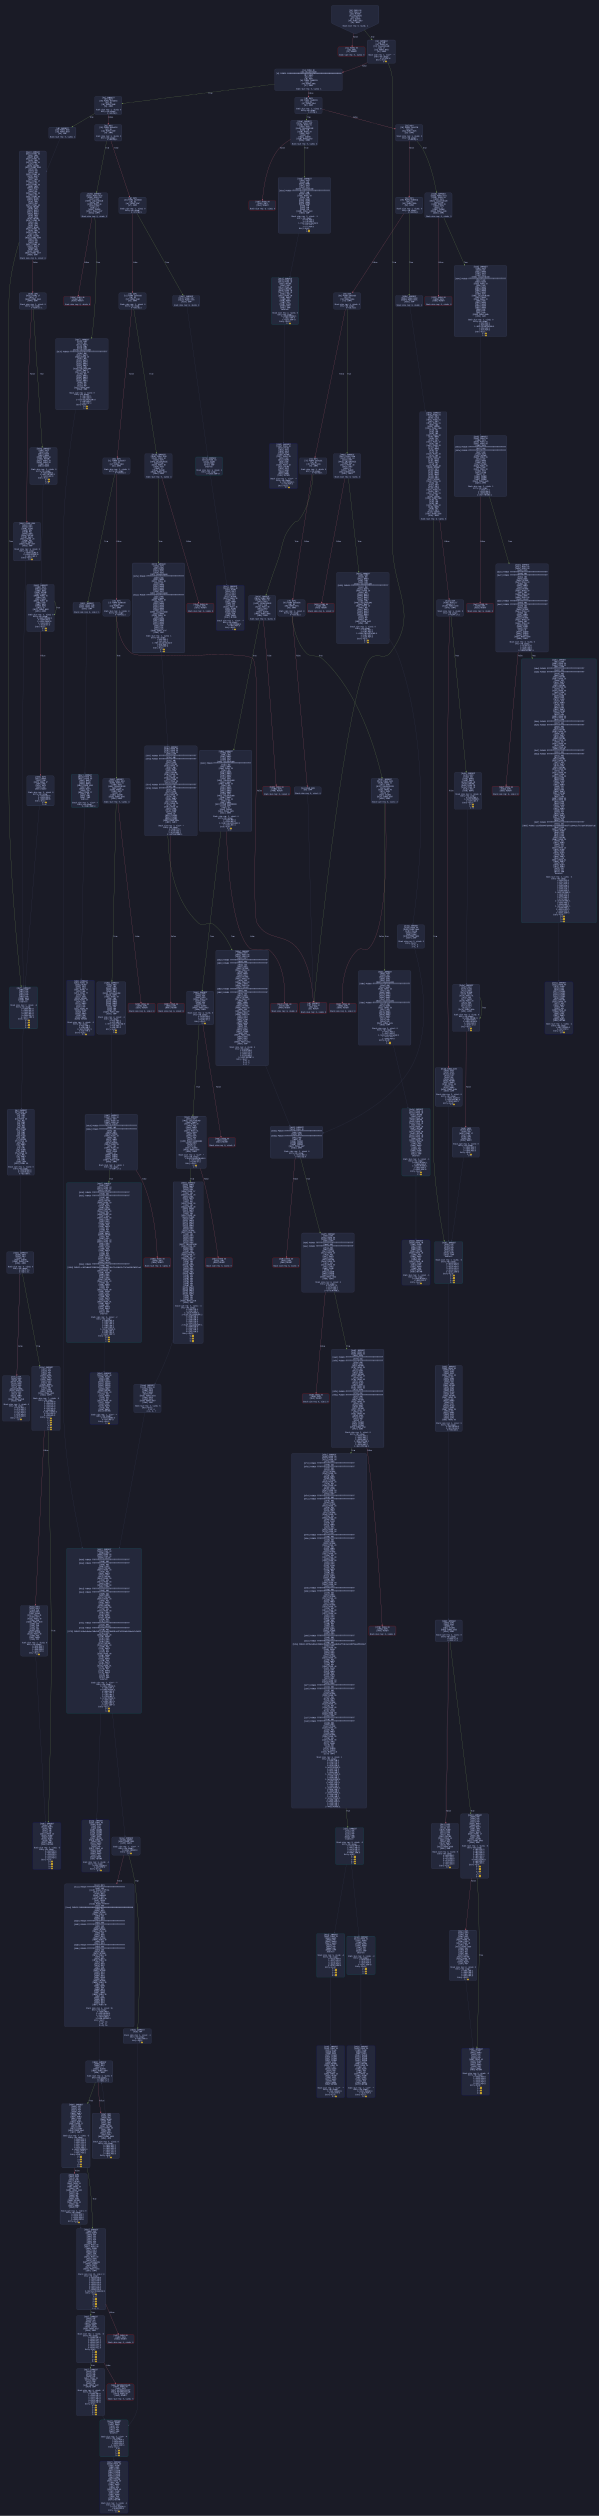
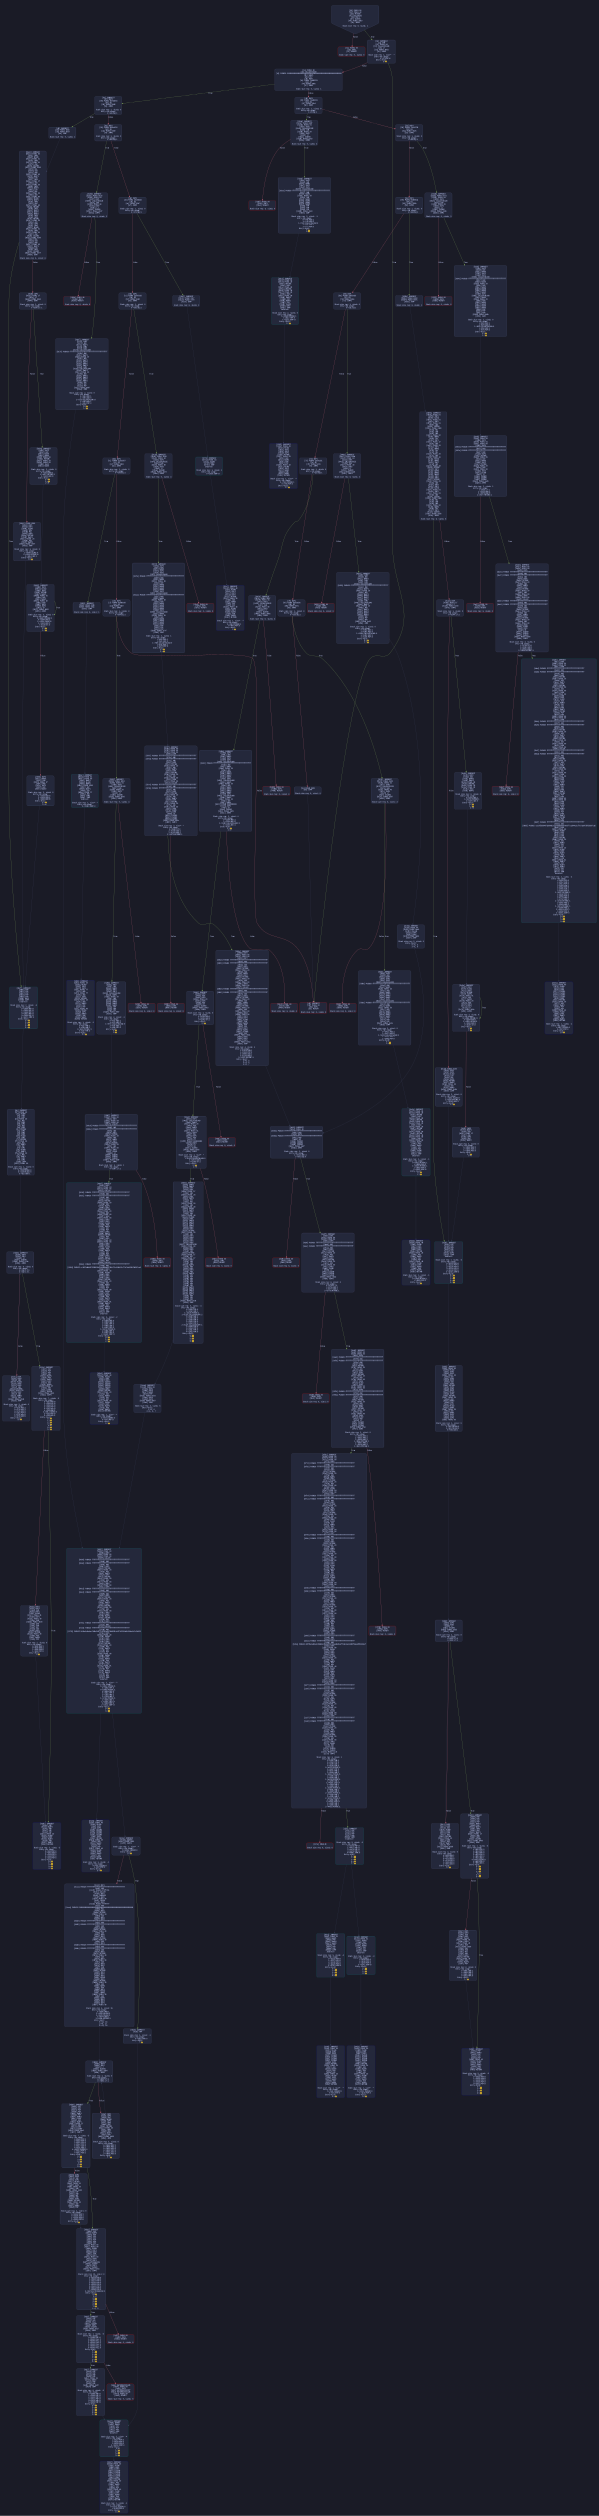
node "[117a] INVALID Stack size req: 0, sizeΔ: 0": added
